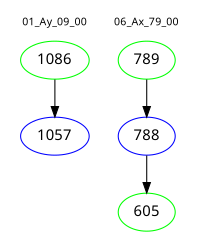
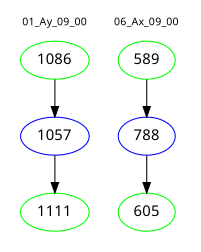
cluster "06_Ax_79_00": label "06_Ax_79_00" -> "06_Ax_09_00"
node "789": label "789" -> "589"
node "1111": added
